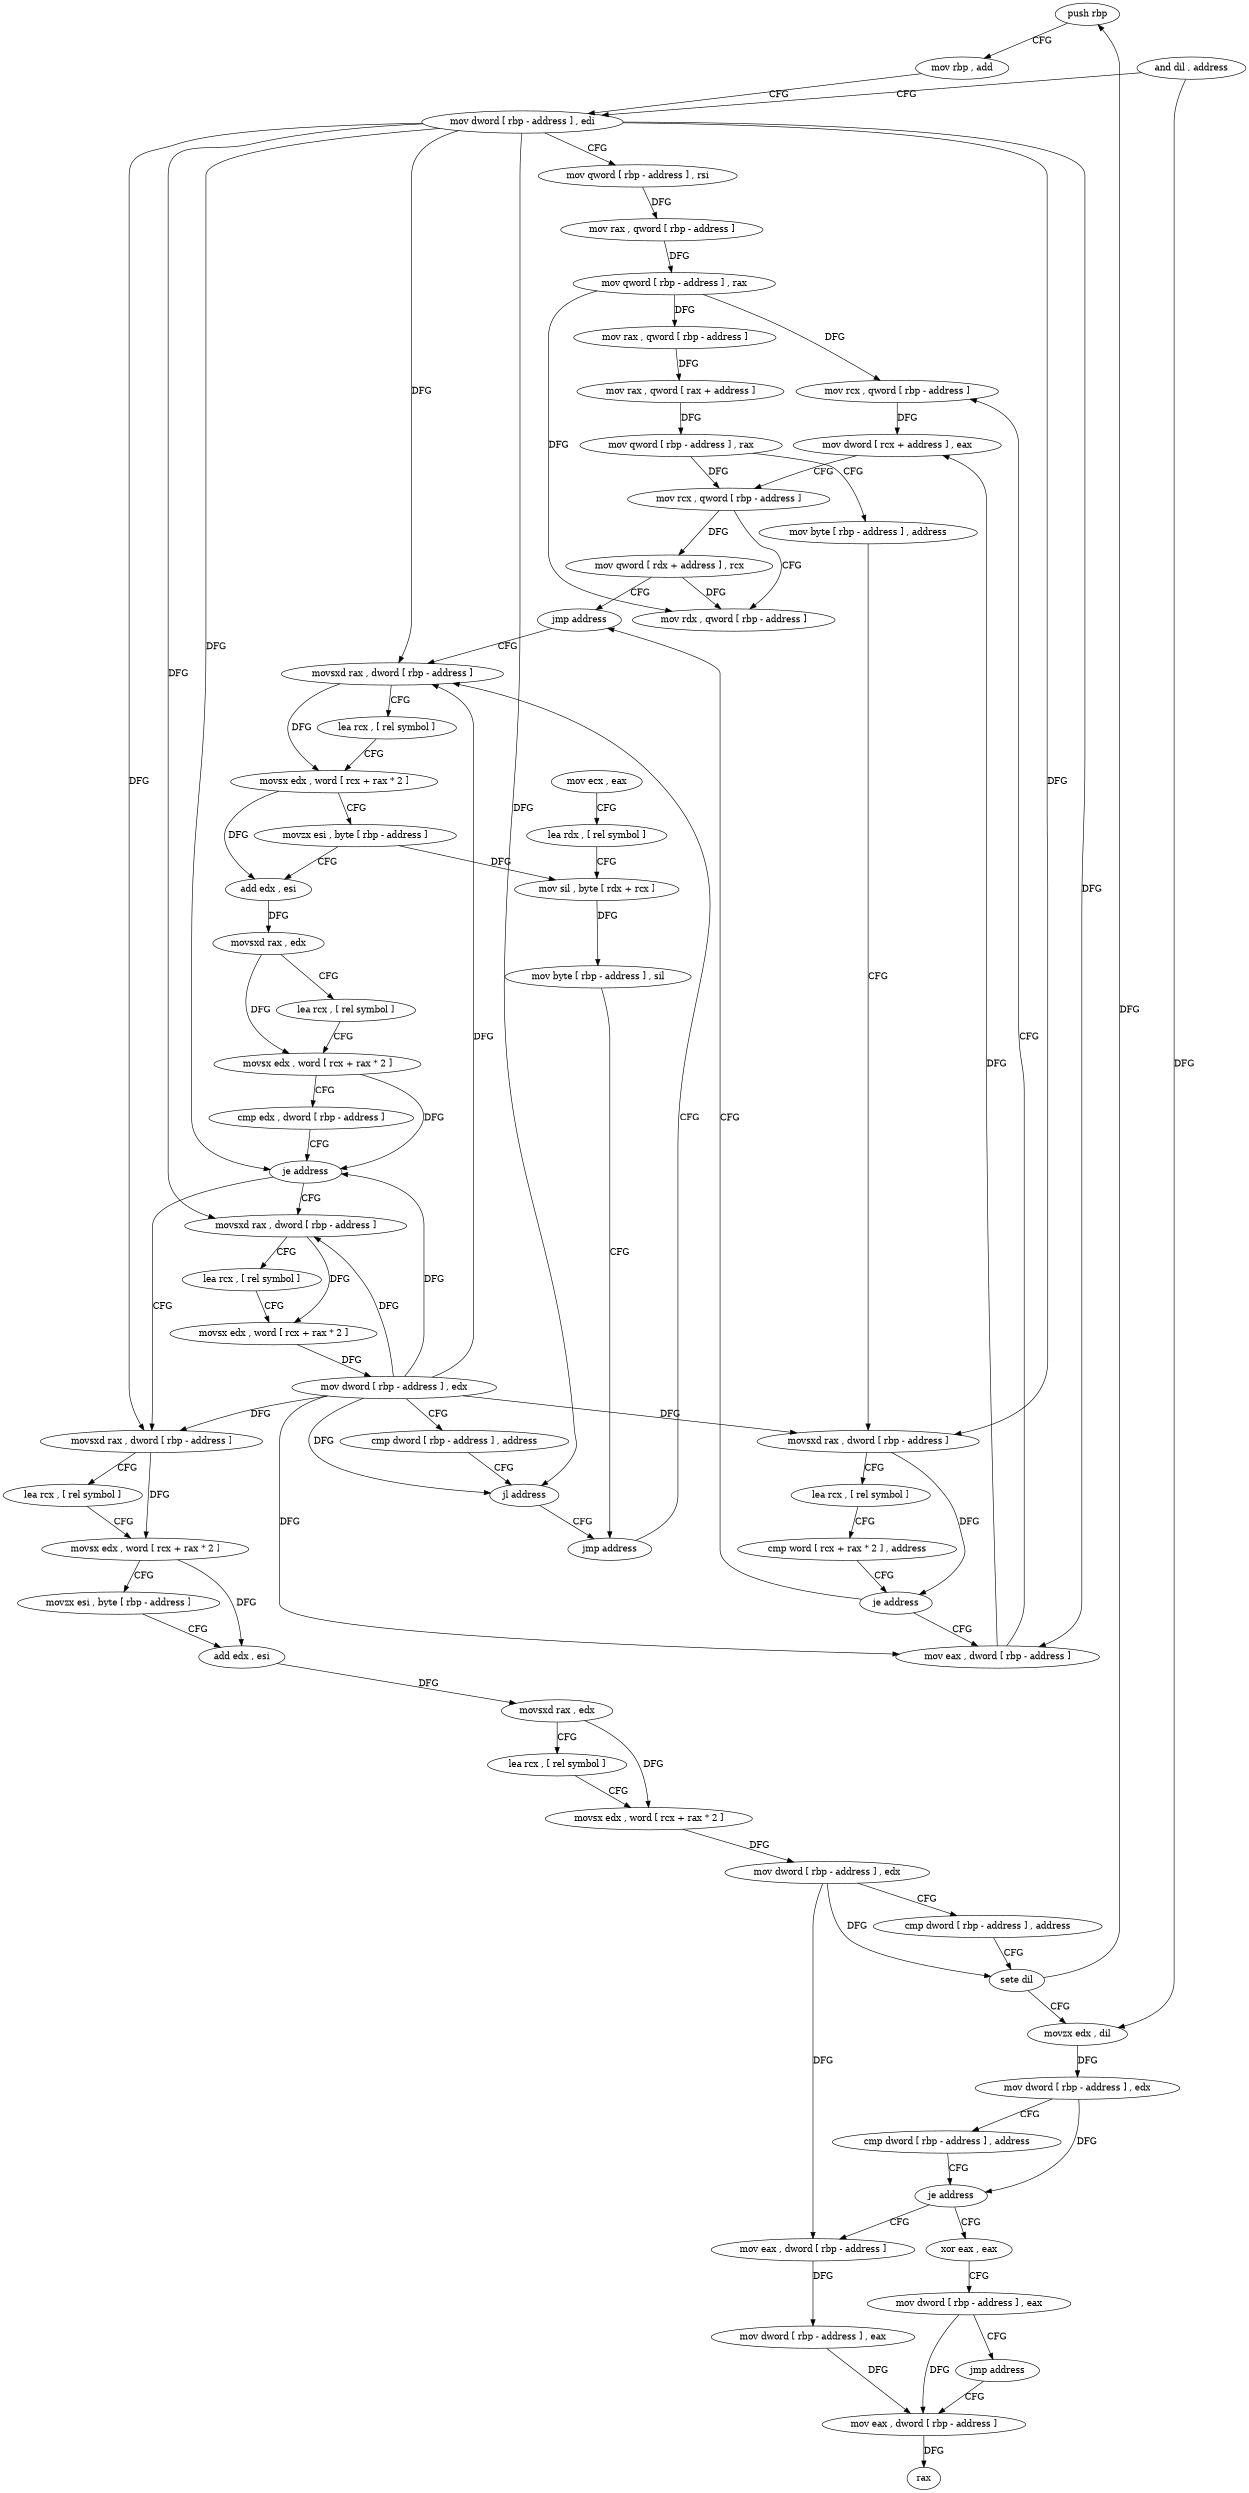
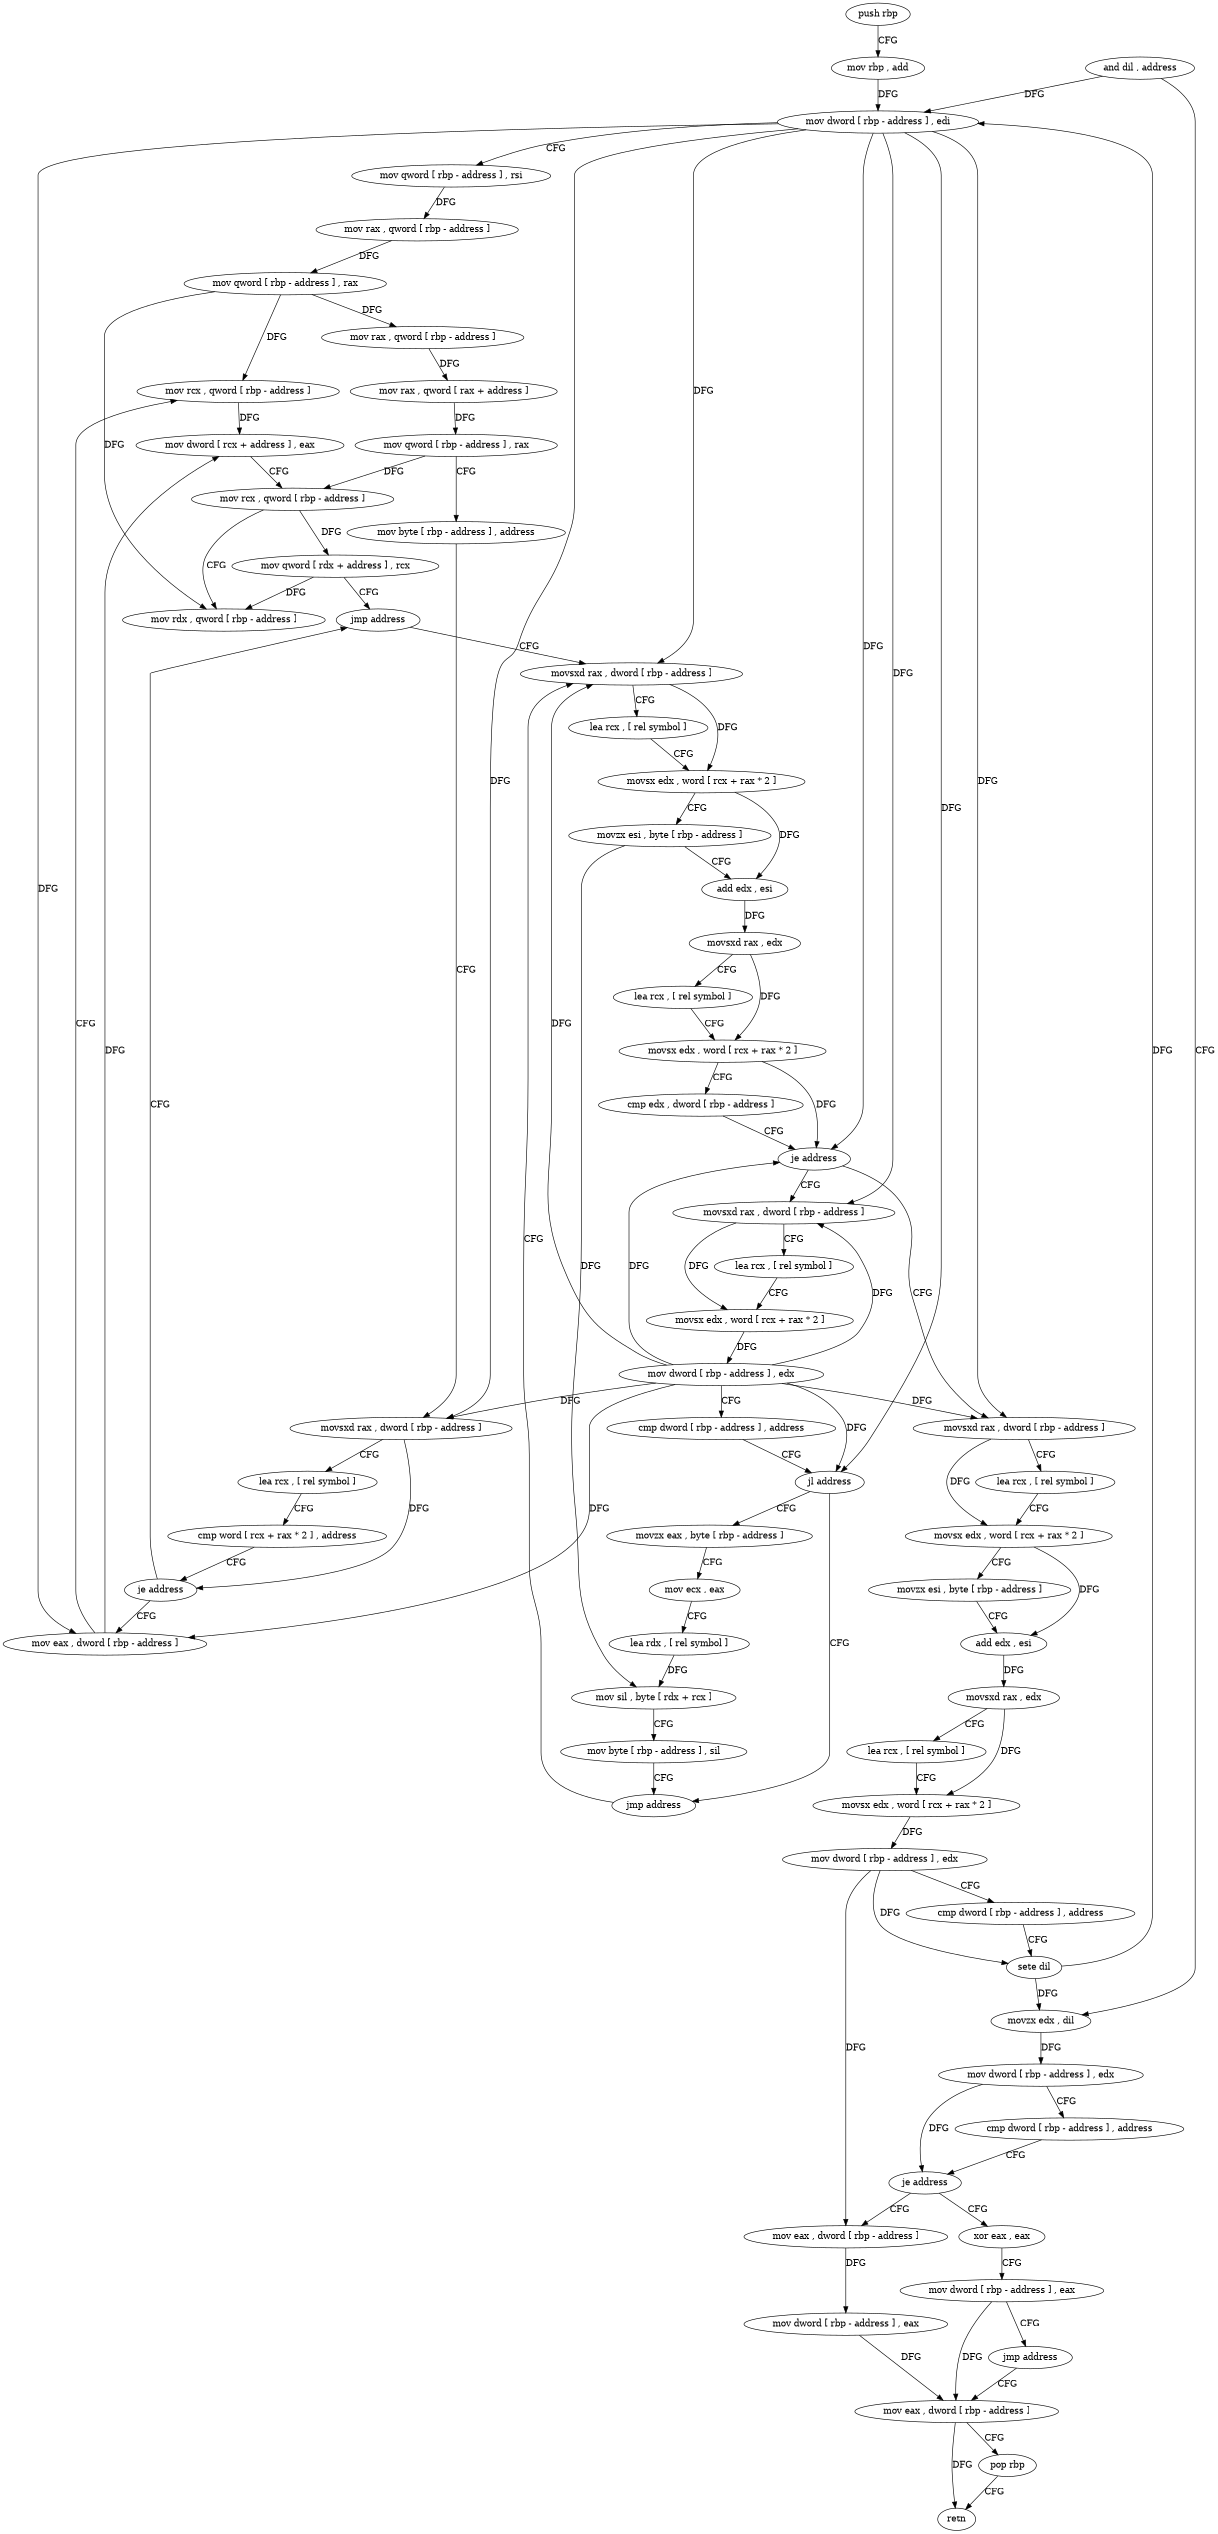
edge "mov rbp , add" -> "mov dword [ rbp - address ] , edi": label "CFG" -> "DFG"
edge "and dil , address" -> "mov dword [ rbp - address ] , edi": label "CFG" -> "DFG"
edge "lea rdx , [ rel symbol ]" -> "mov sil , byte [ rdx + rcx ]": label "CFG" -> "DFG"
edge "mov sil , byte [ rdx + rcx ]" -> "mov byte [ rbp - address ] , sil": label "DFG" -> "CFG"
edge "sete dil" -> "push rbp": now "sete dil" -> "mov dword [ rbp - address ] , edi"
edge "and dil , address" -> "movzx edx , dil": label "DFG" -> "CFG"
node "movzx eax , byte [ rbp - address ]": added
edge "sete dil" -> "movzx edx , dil": label "CFG" -> "DFG"
node "pop rbp": added
node "rax": label "rax" -> "retn"
